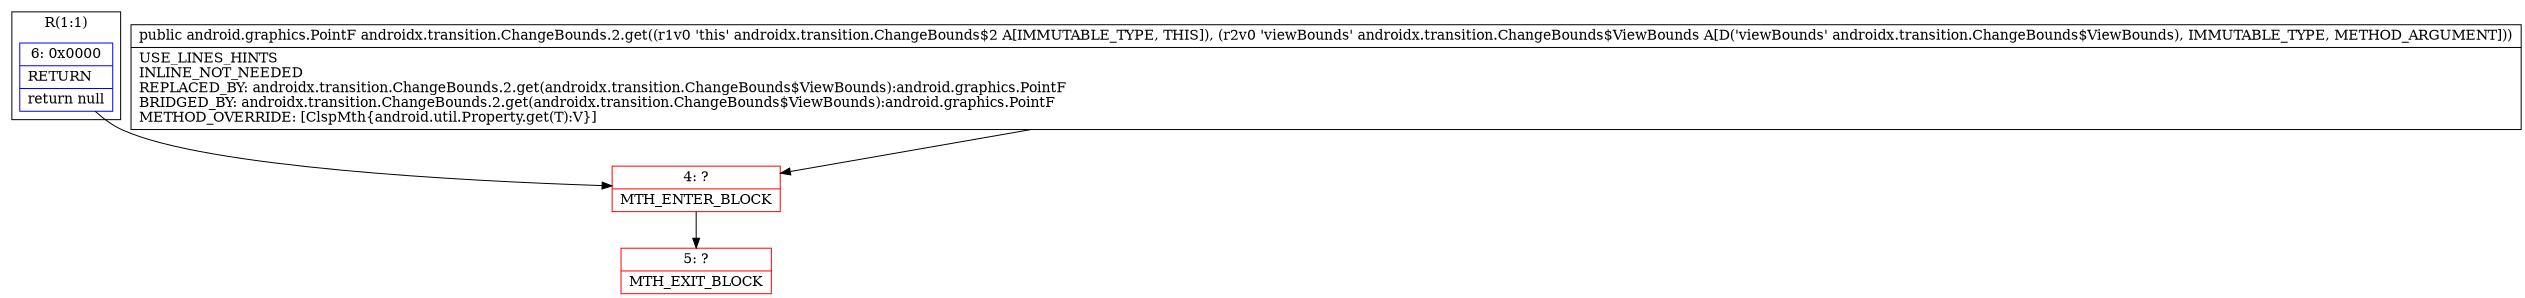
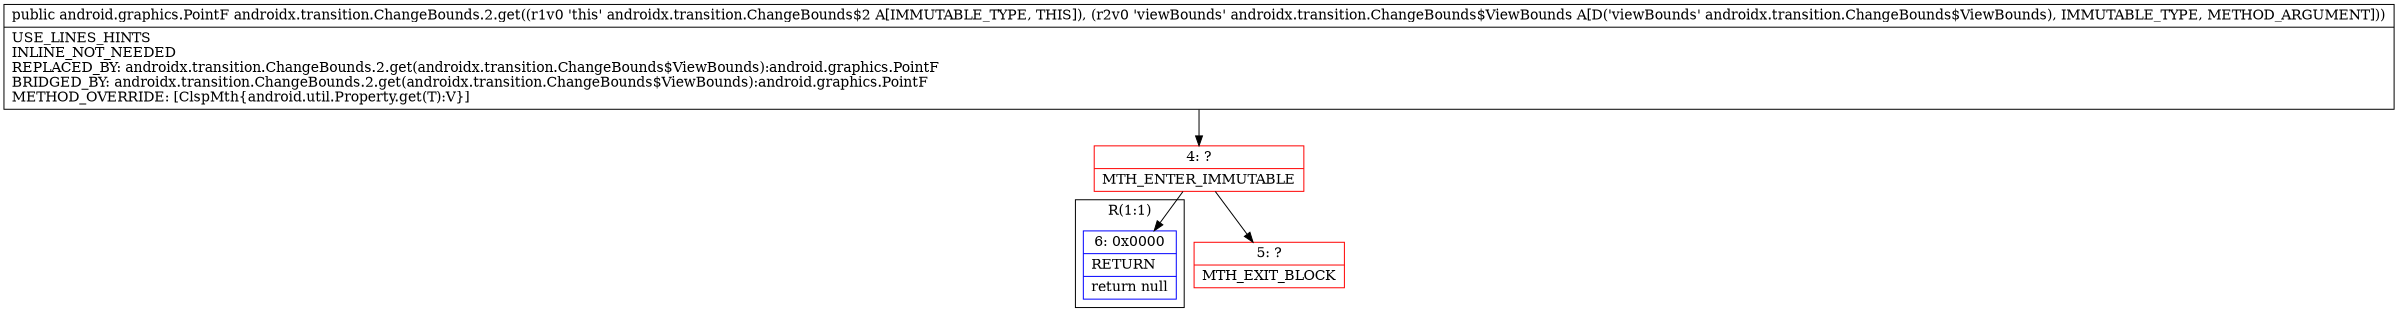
edge "6: 0x0000" -> "4: ?": reversed
node "4: ?": text "MTH_ENTER_BLOCK" -> "MTH_ENTER_IMMUTABLE"
